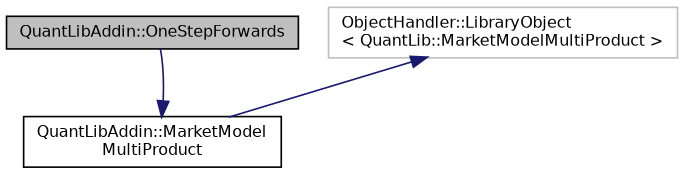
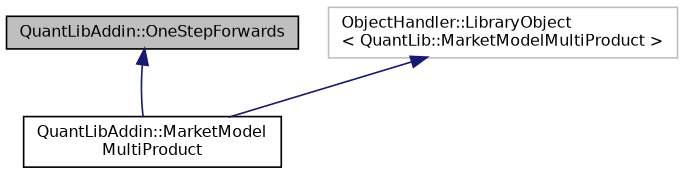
edge "QuantLibAddin::OneStepForwards" -> "QuantLibAddin::MarketModel MultiProduct": reversed
